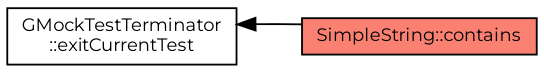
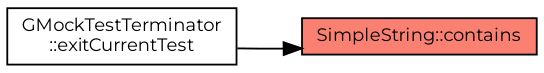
edge "SimpleString::contains" -> "GMockTestTerminator ::exitCurrentTest": reversed
